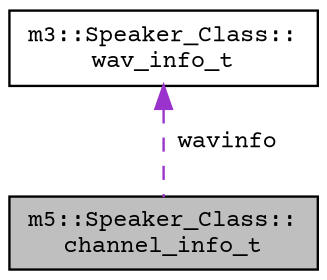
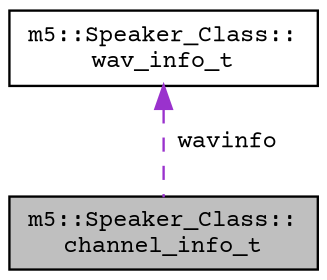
node "m3::Speaker_Class:: wav_info_t": label "m3::Speaker_Class:: wav_info_t" -> "m5::Speaker_Class:: wav_info_t"
